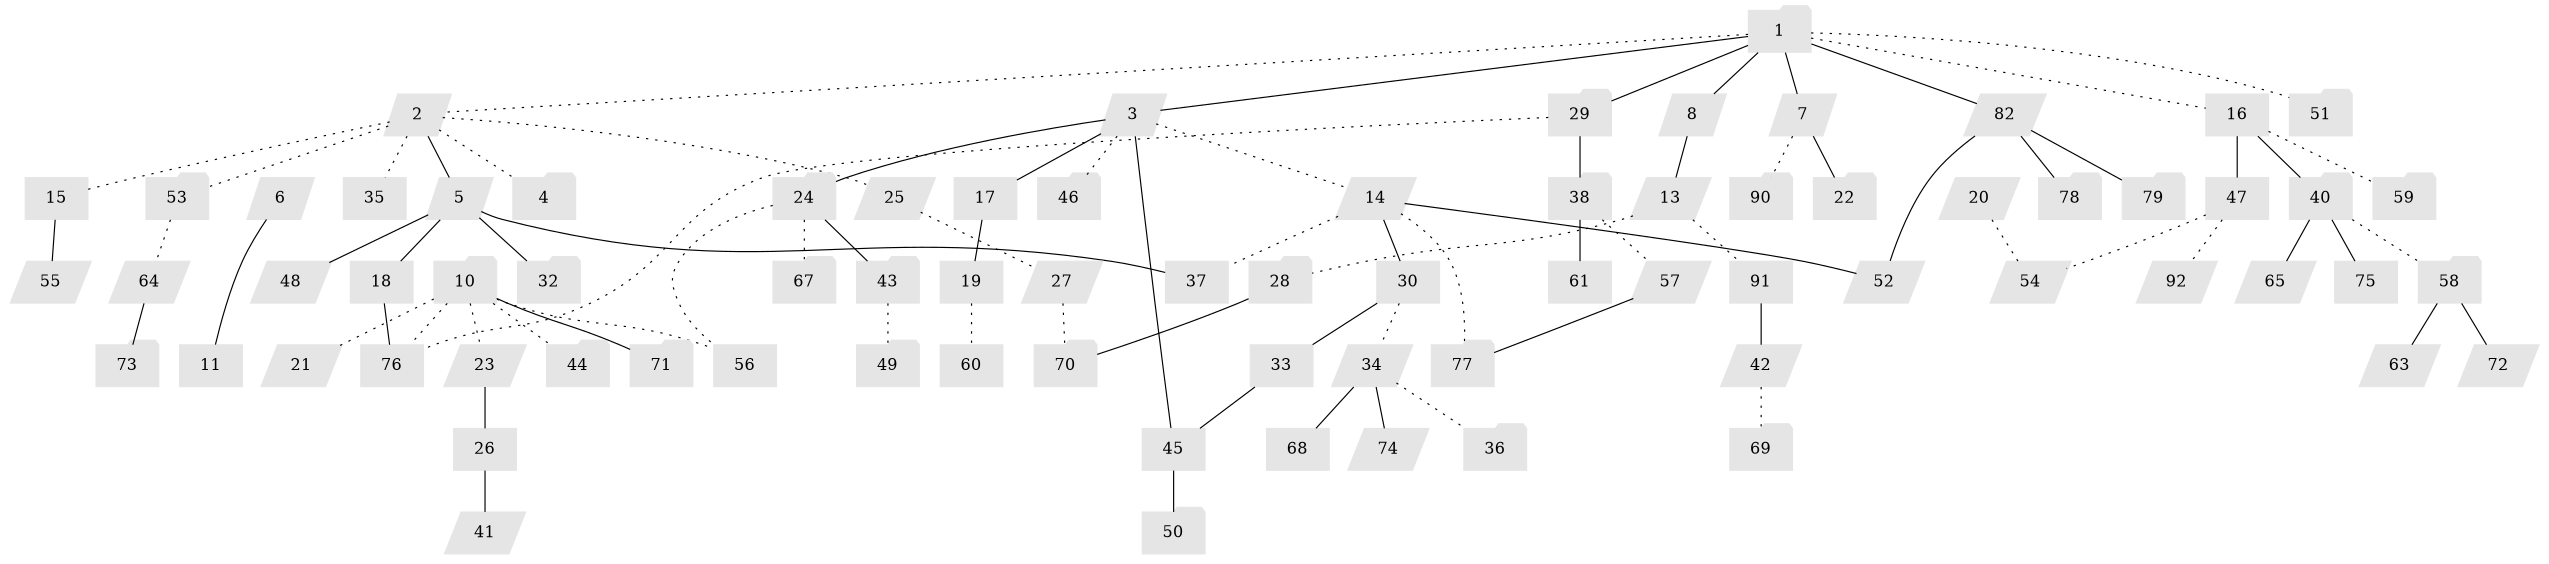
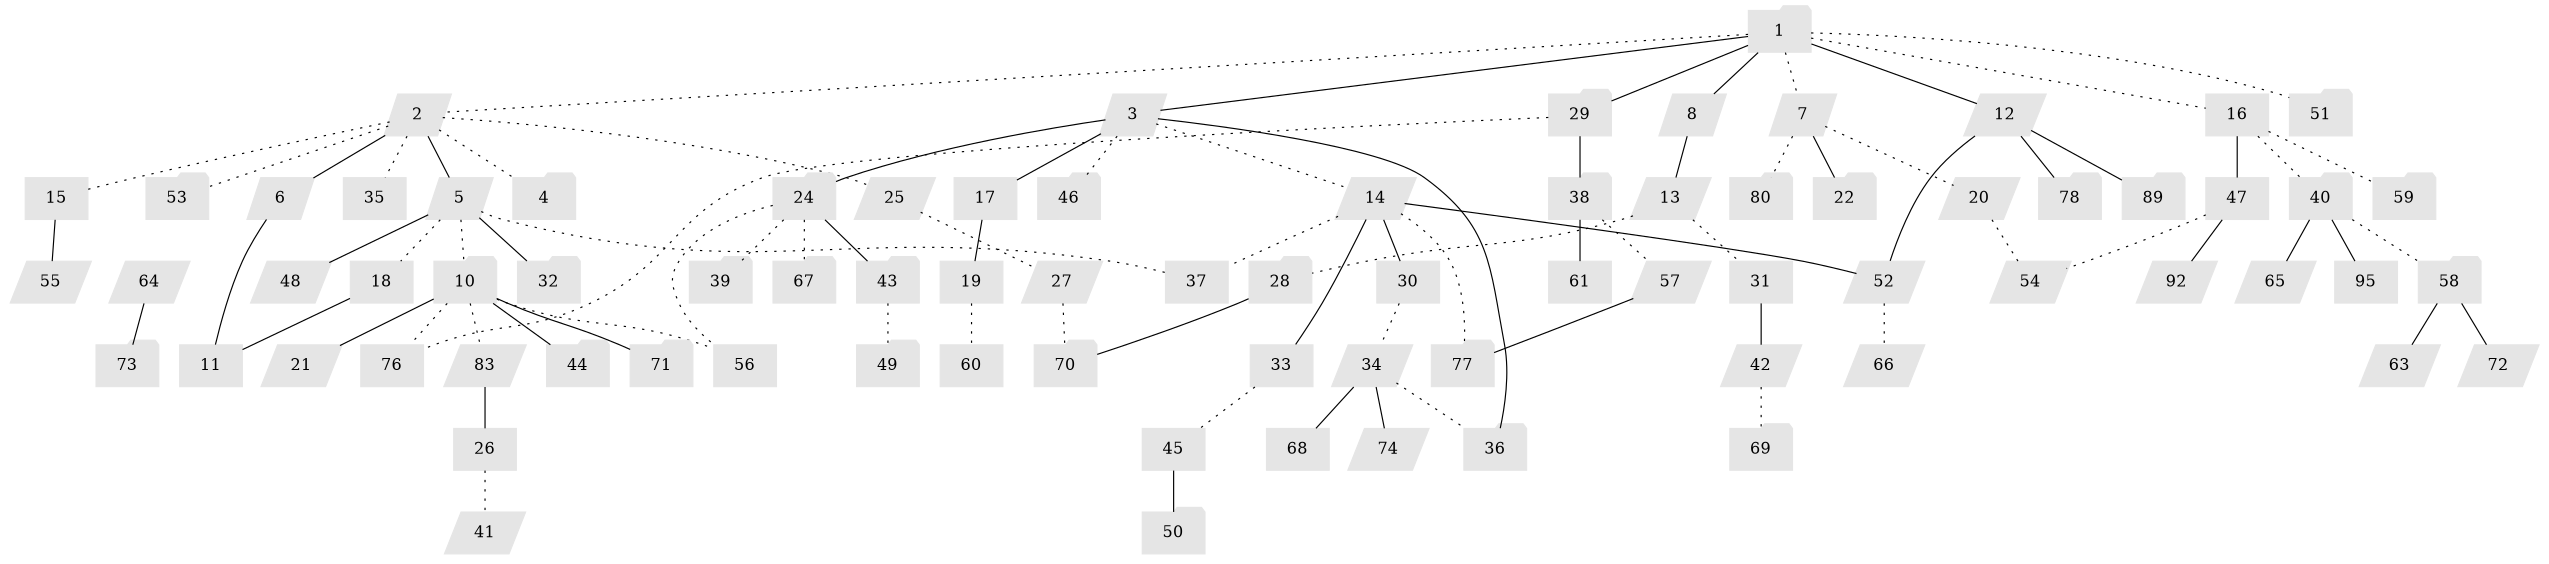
edge "1" -- "7": style solid -> dotted
node "82": label "82" -> "12"
edge "7" -- "20": added
edge "2" -- "6": added
edge "16" -- "40": style solid -> dotted
node "90": label "90" -> "80"
node "79": label "79" -> "89"
edge "53" -- "64": removed
edge "5" -- "18": style solid -> dotted
edge "5" -- "10": added
edge "47" -- "92": style dotted -> solid
edge "5" -- "37": style solid -> dotted
node "39": added
edge "3" -- "45": now "3" -- "36"
node "91": label "91" -> "31"
node "75": label "75" -> "95"
edge "10" -- "21": style dotted -> solid
edge "10" -- "44": style dotted -> solid
edge "30" -- "33": now "14" -- "33"
edge "18" -- "76": now "18" -- "11"
node "23": label "23" -> "83"
node "66": added
edge "33" -- "45": style solid -> dotted
edge "26" -- "41": style solid -> dotted
